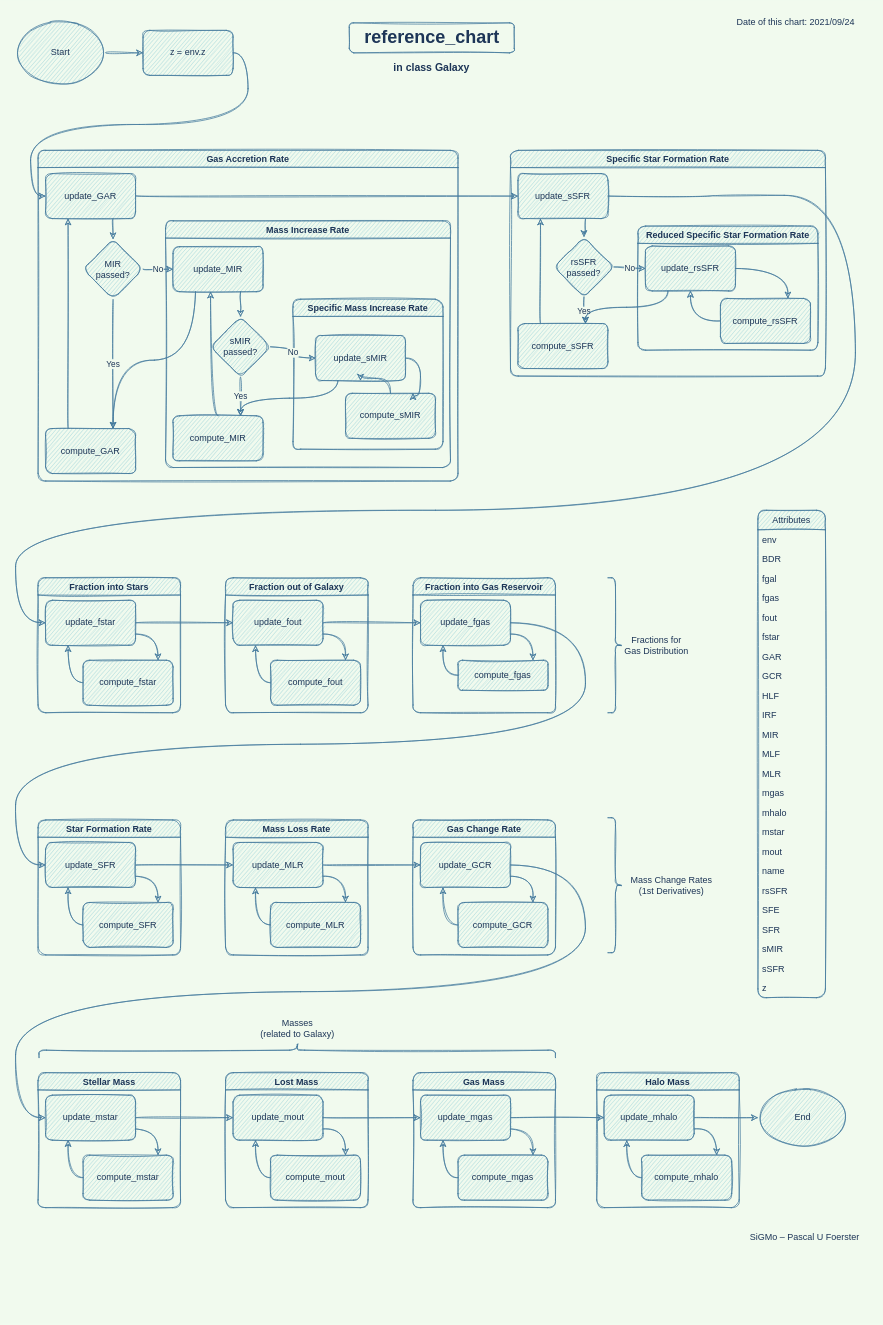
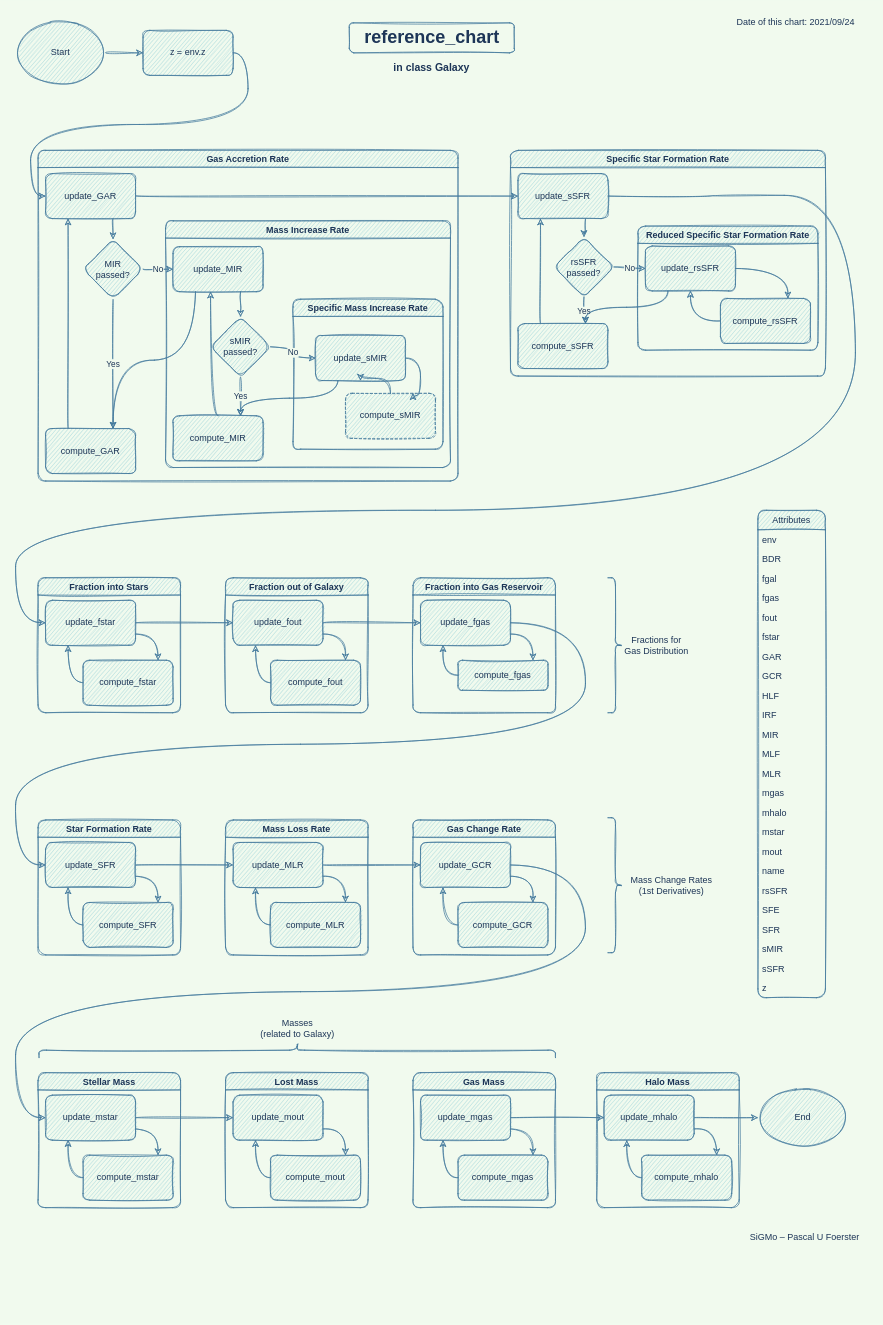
node "compute_sMIR": style solid -> dashed
edge "update_mout" -> "update_mgas": removed
